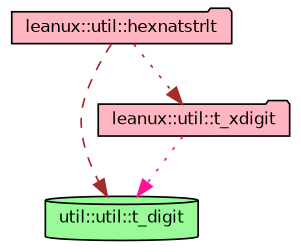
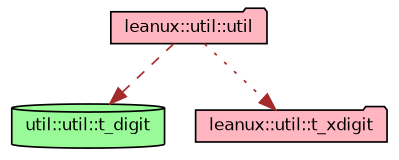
node "leanux::util::hexnatstrlt": label "leanux::util::hexnatstrlt" -> "leanux::util::util"
edge "leanux::util::t_xdigit" -> "util::util::t_digit": removed
